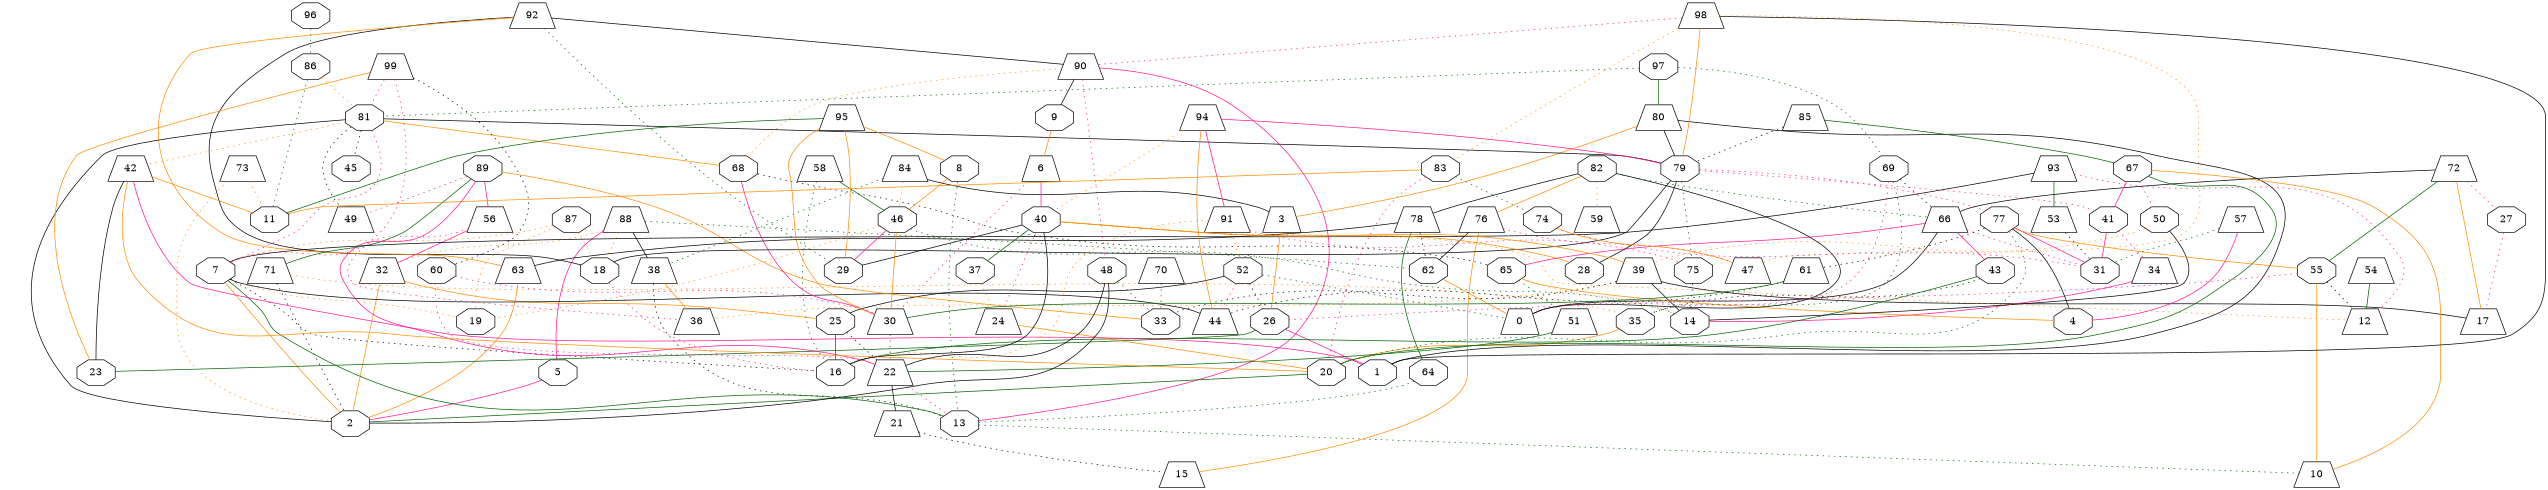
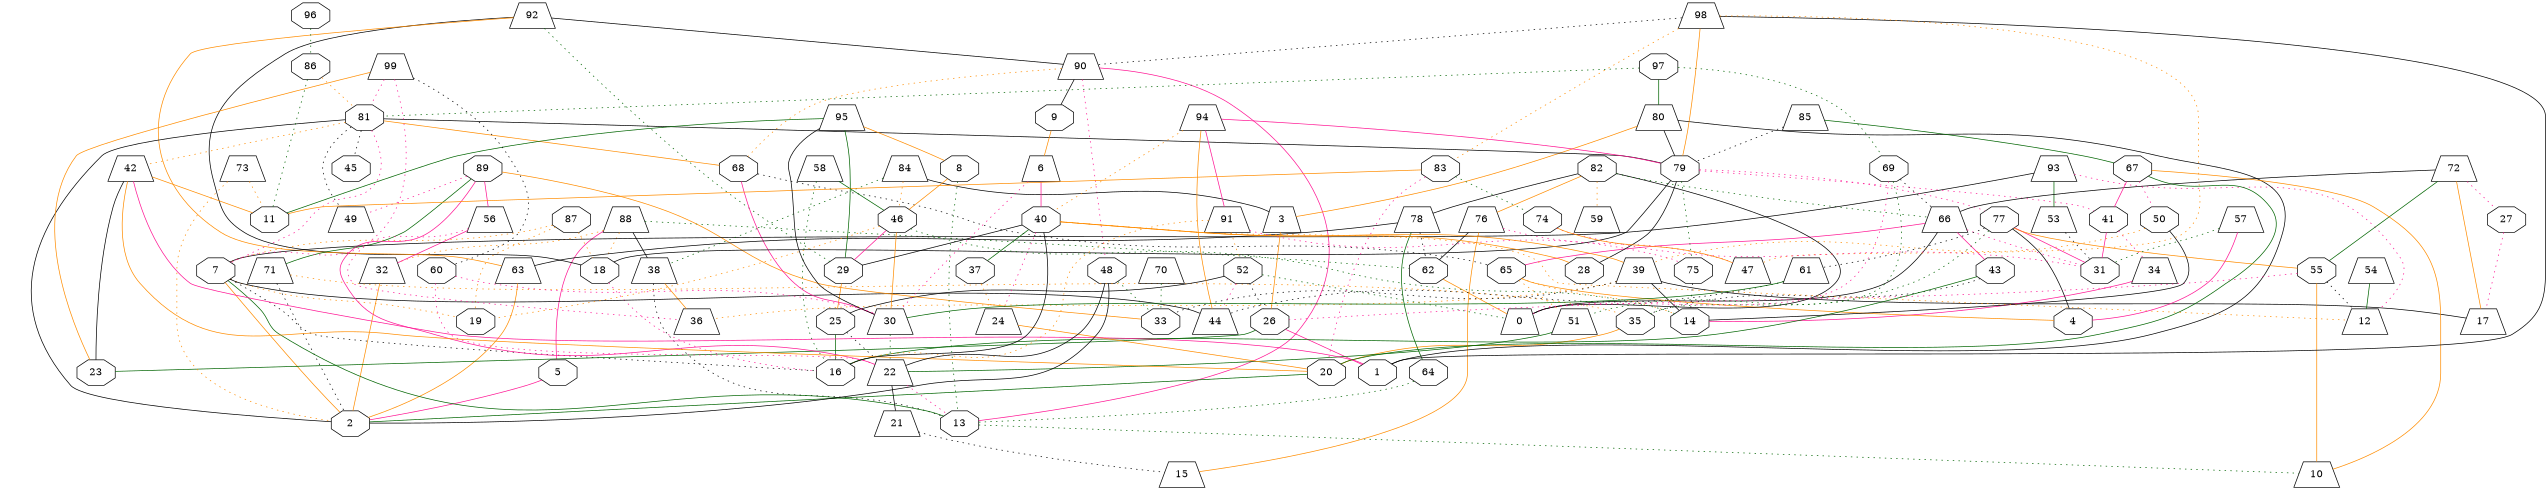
edge "98" -- "90": color deeppink -> black
edge "95" -- "29": color darkorange -> darkgreen
edge "95" -- "30": color darkorange -> black
edge "65" -- "51": color darkgreen -> darkorange
edge "32" -- "25": now "29" -- "25"
edge "77" -- "20": now "77" -- "51"
